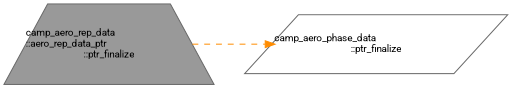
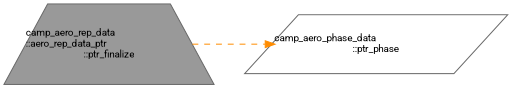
node "camp_aero_phase_data ::ptr_finalize": label "camp_aero_phase_data ::ptr_finalize" -> "camp_aero_phase_data ::ptr_phase"
